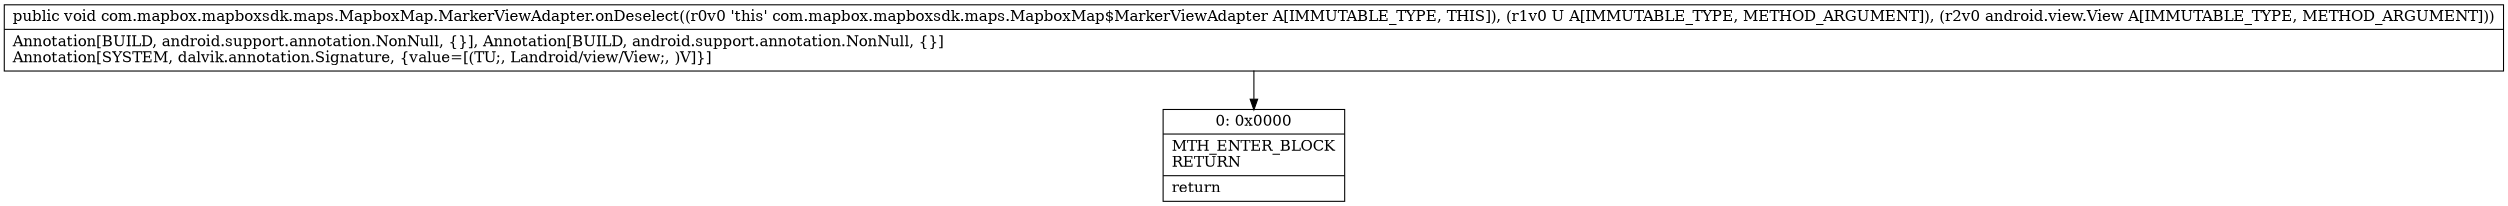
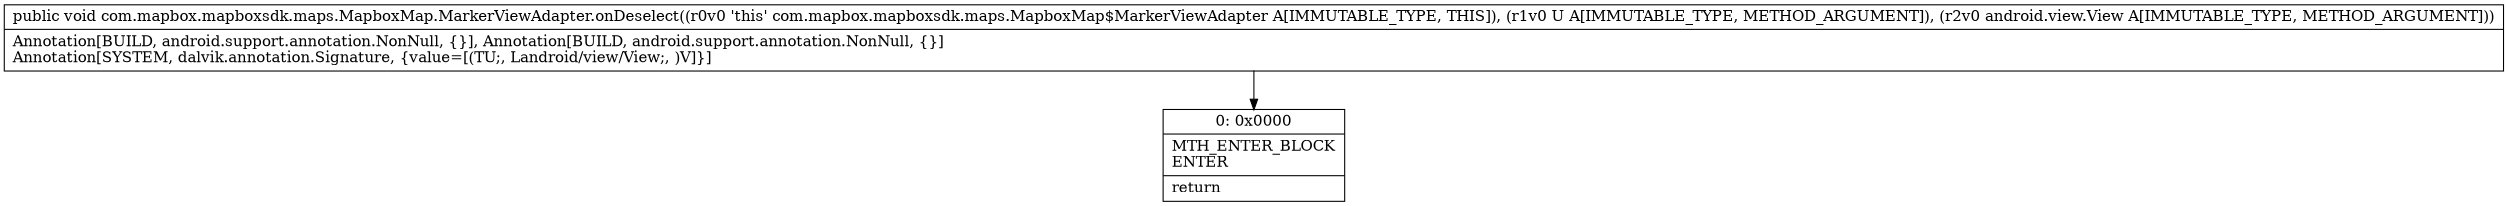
node "0: 0x0000": text "RETURN" -> "ENTER"
